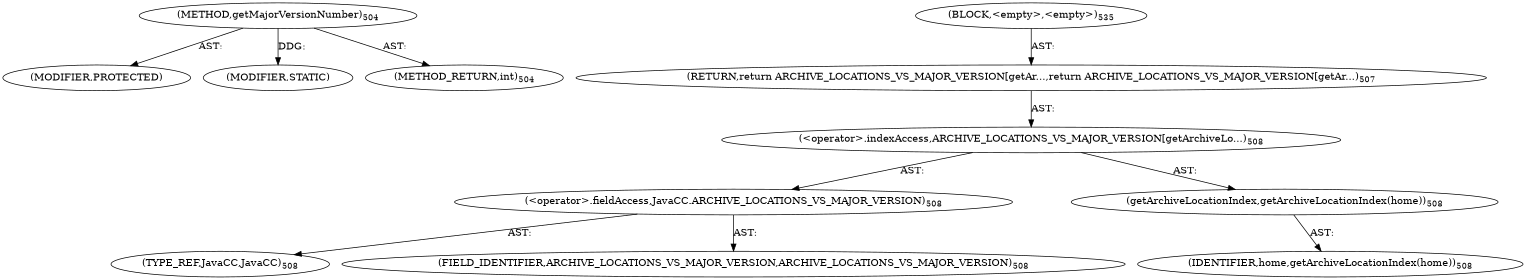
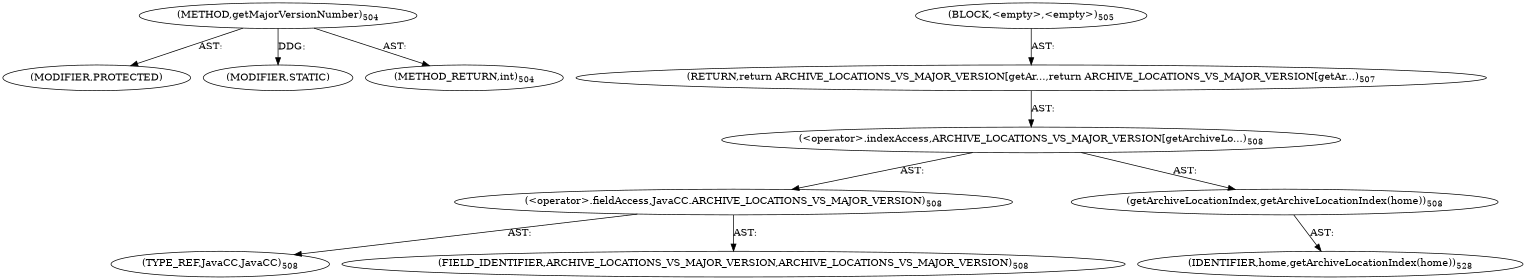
node "(BLOCK,<empty>,<empty>)": text "535" -> "505"
node "(IDENTIFIER,home,getArchiveLocationIndex(home))": text "508" -> "528"
